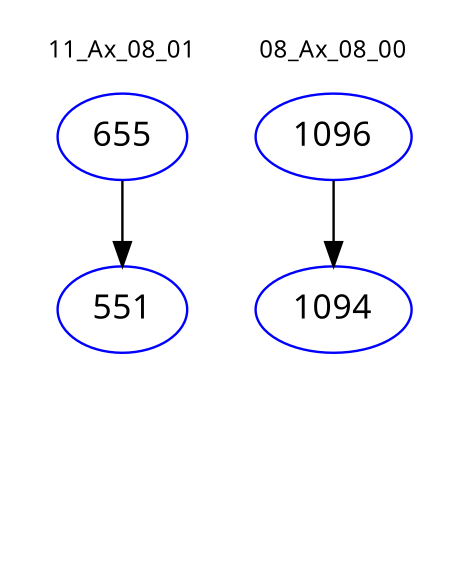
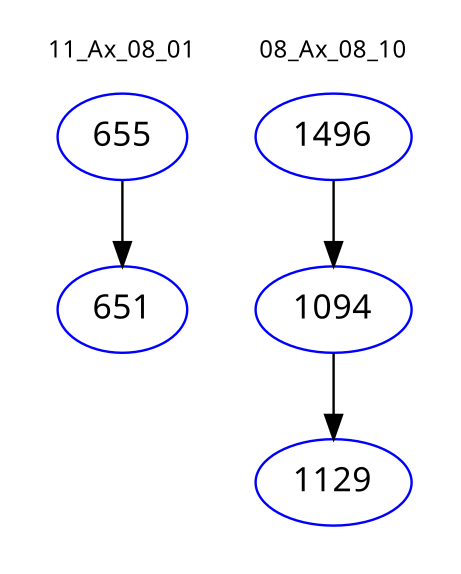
cluster "08_Ax_08_00": label "08_Ax_08_00" -> "08_Ax_08_10"
node "1096": label "1096" -> "1496"
node "551": label "551" -> "651"
node "1129": added
